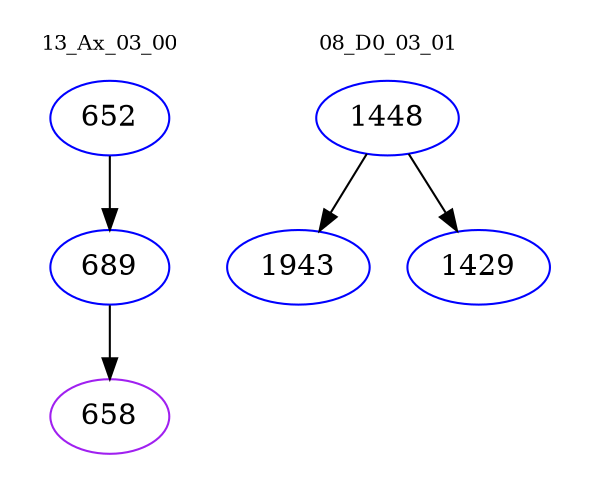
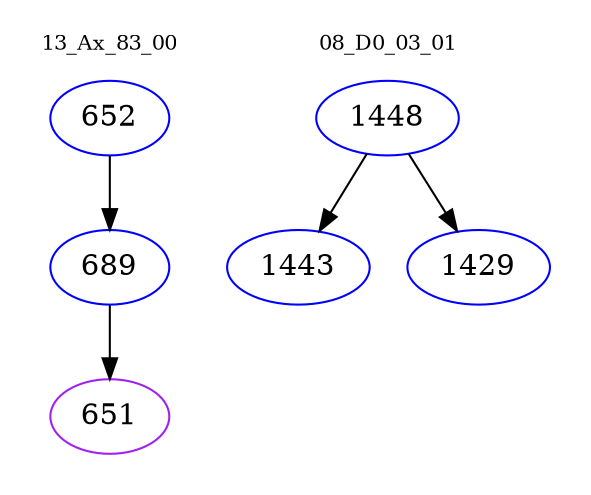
cluster "13_Ax_03_00": label "13_Ax_03_00" -> "13_Ax_83_00"
node "1943": label "1943" -> "1443"
node "658": label "658" -> "651"
